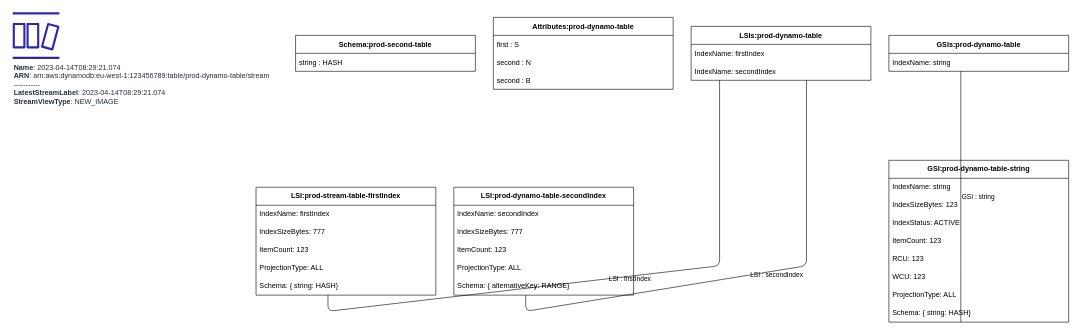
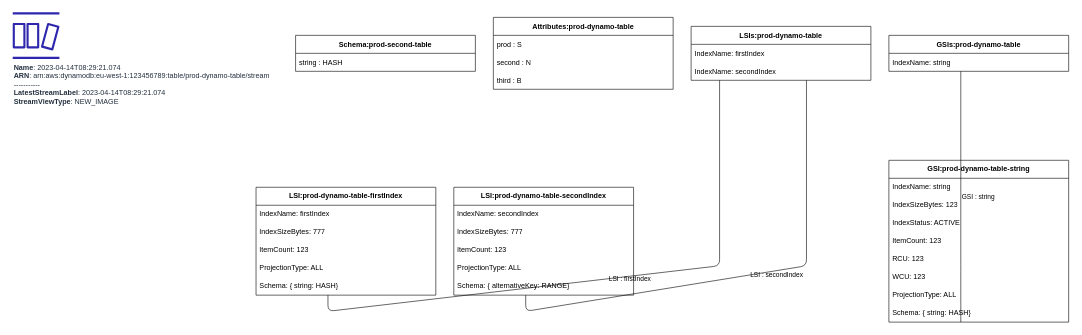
node "first : S": label "first : S" -> "prod : S"
node "second : B": label "second : B" -> "third : B"
node "LSI:prod-stream-table-firstIndex": label "LSI:prod-stream-table-firstIndex" -> "LSI:prod-dynamo-table-firstIndex"
